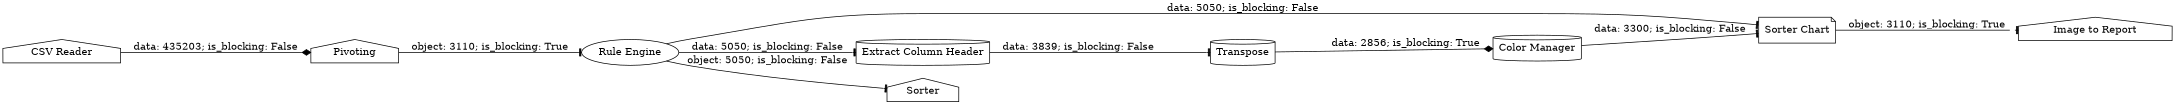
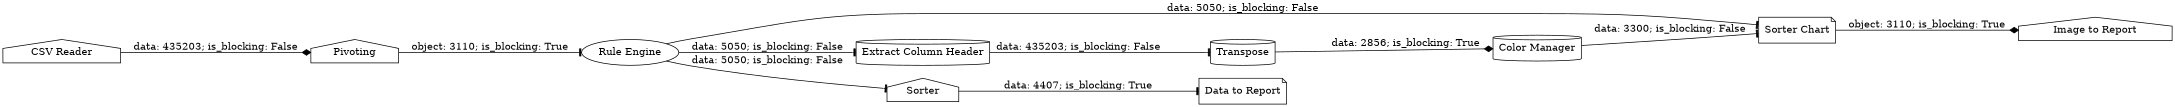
edge "Sorter Chart" -> "Image to Report": arrowhead tee -> diamond
edge "Extract Column Header" -> "Transpose": label "data: 3839; is_blocking: False" -> "data: 435203; is_blocking: False"
edge "Rule Engine" -> "Sorter": label "object: 5050; is_blocking: False" -> "data: 5050; is_blocking: False"
node "Data to Report": added
